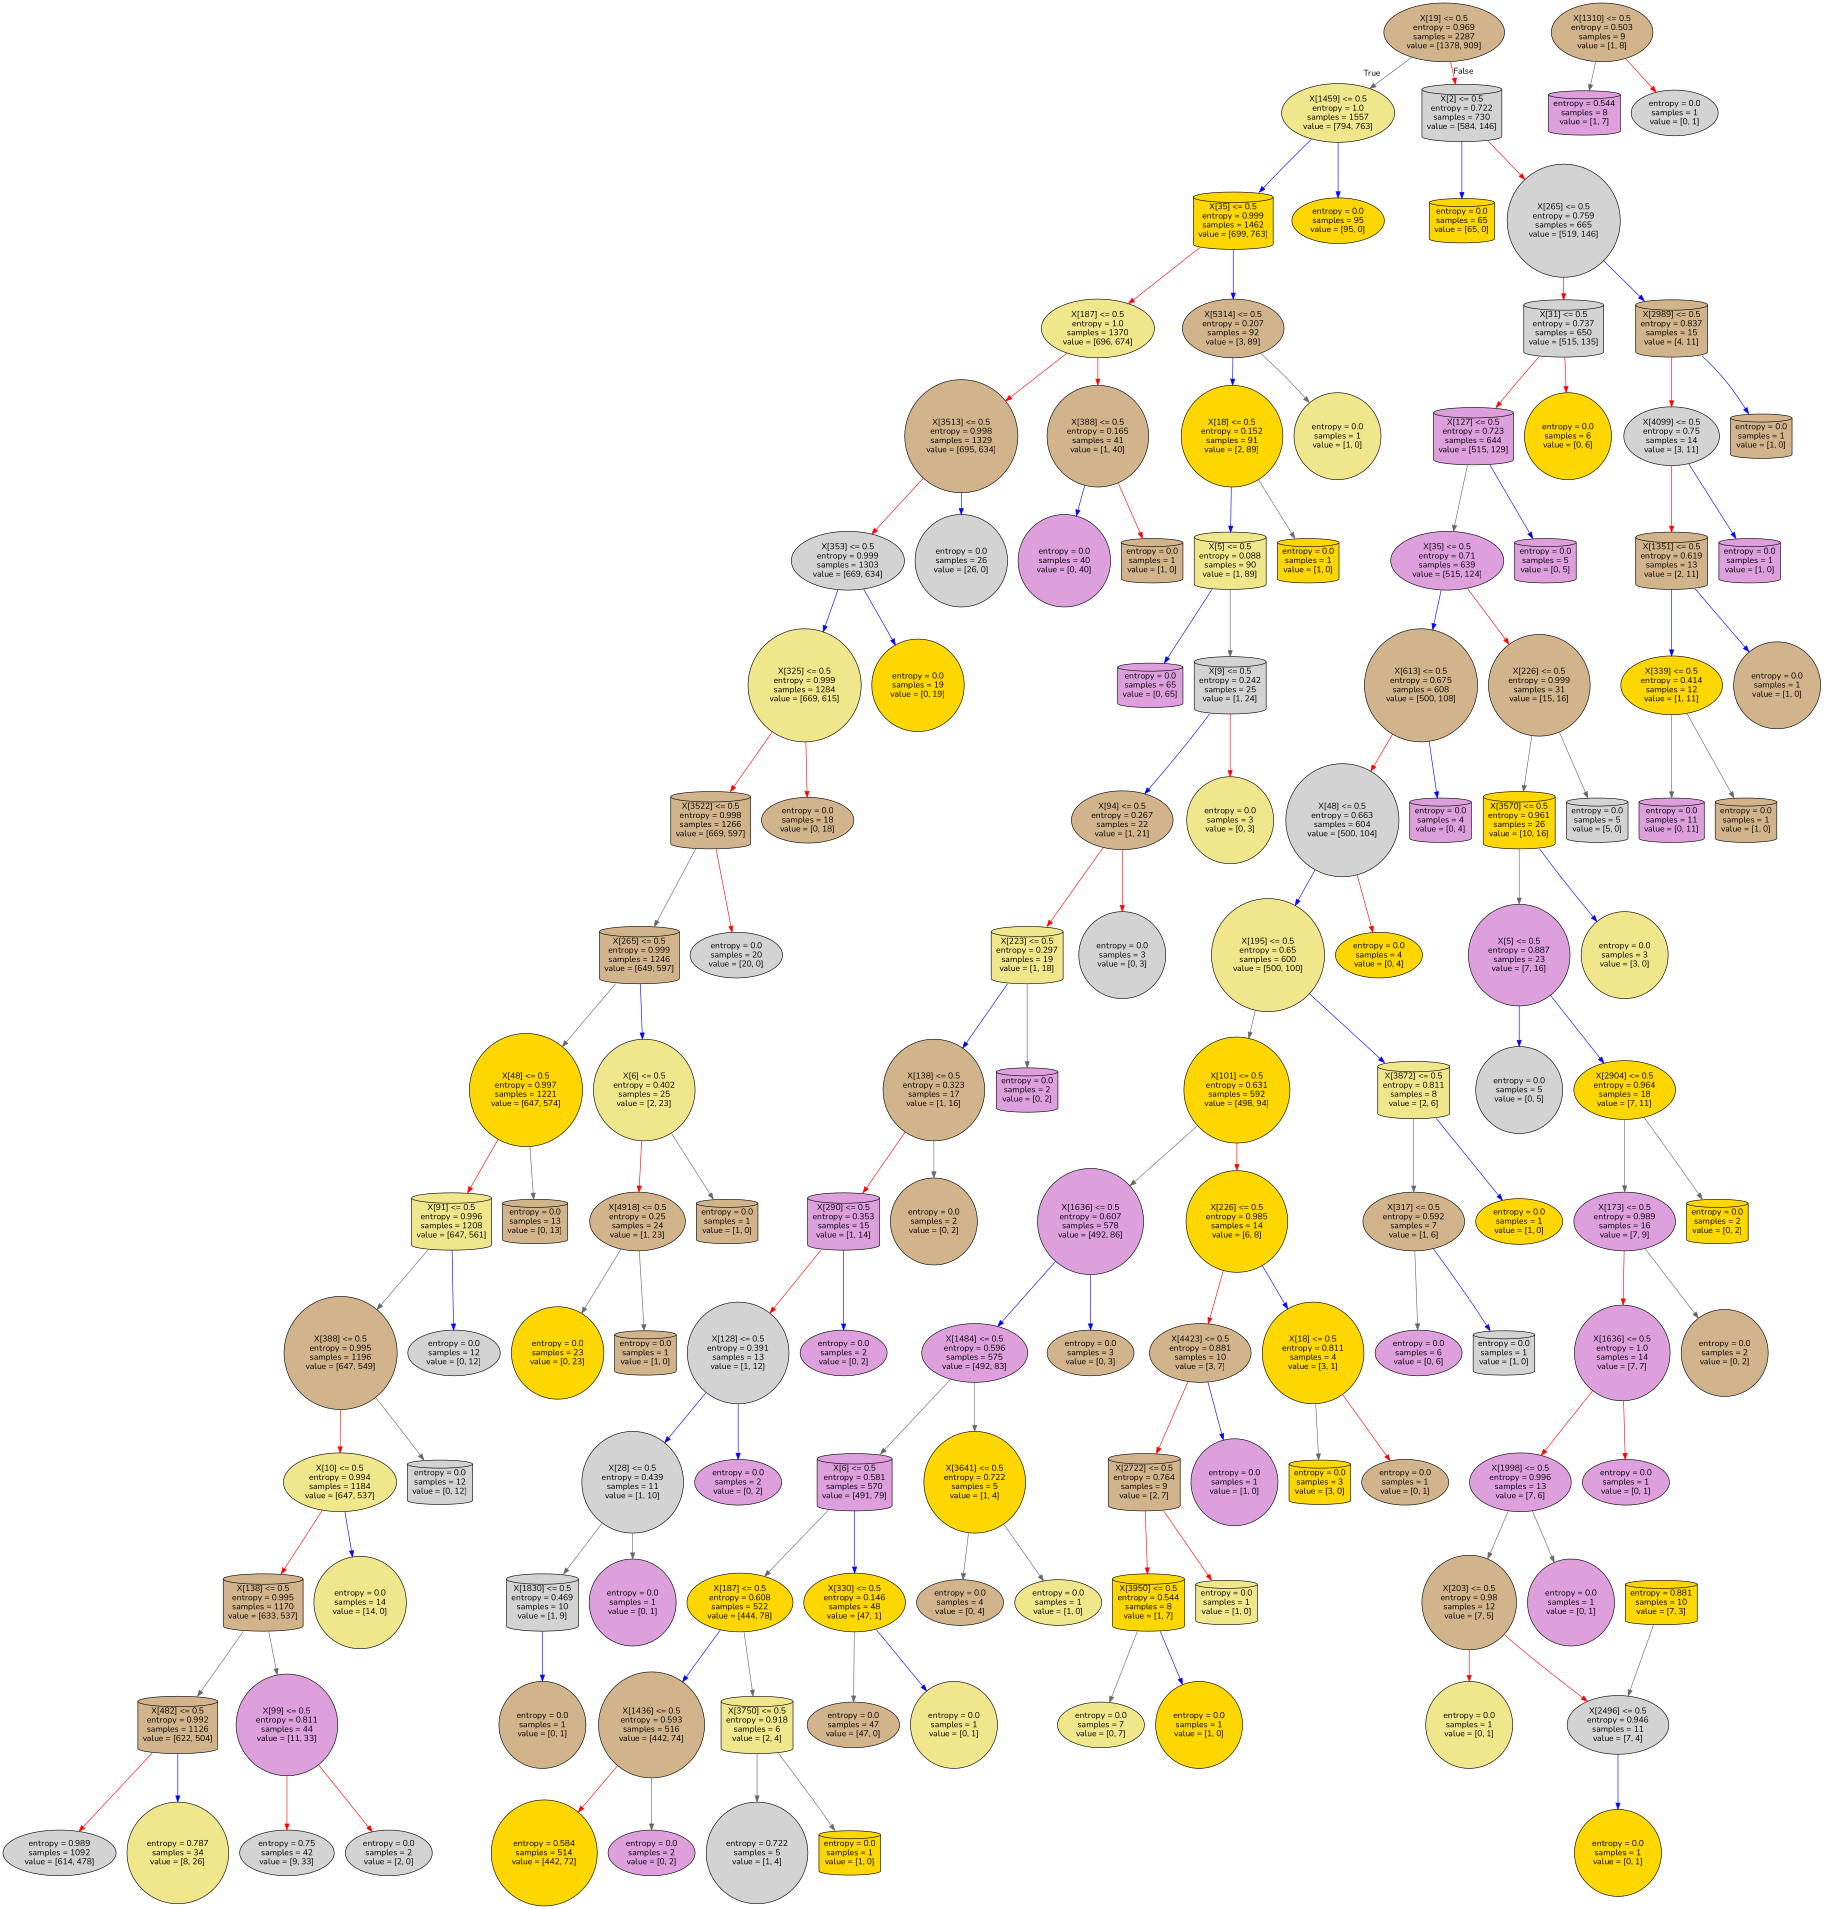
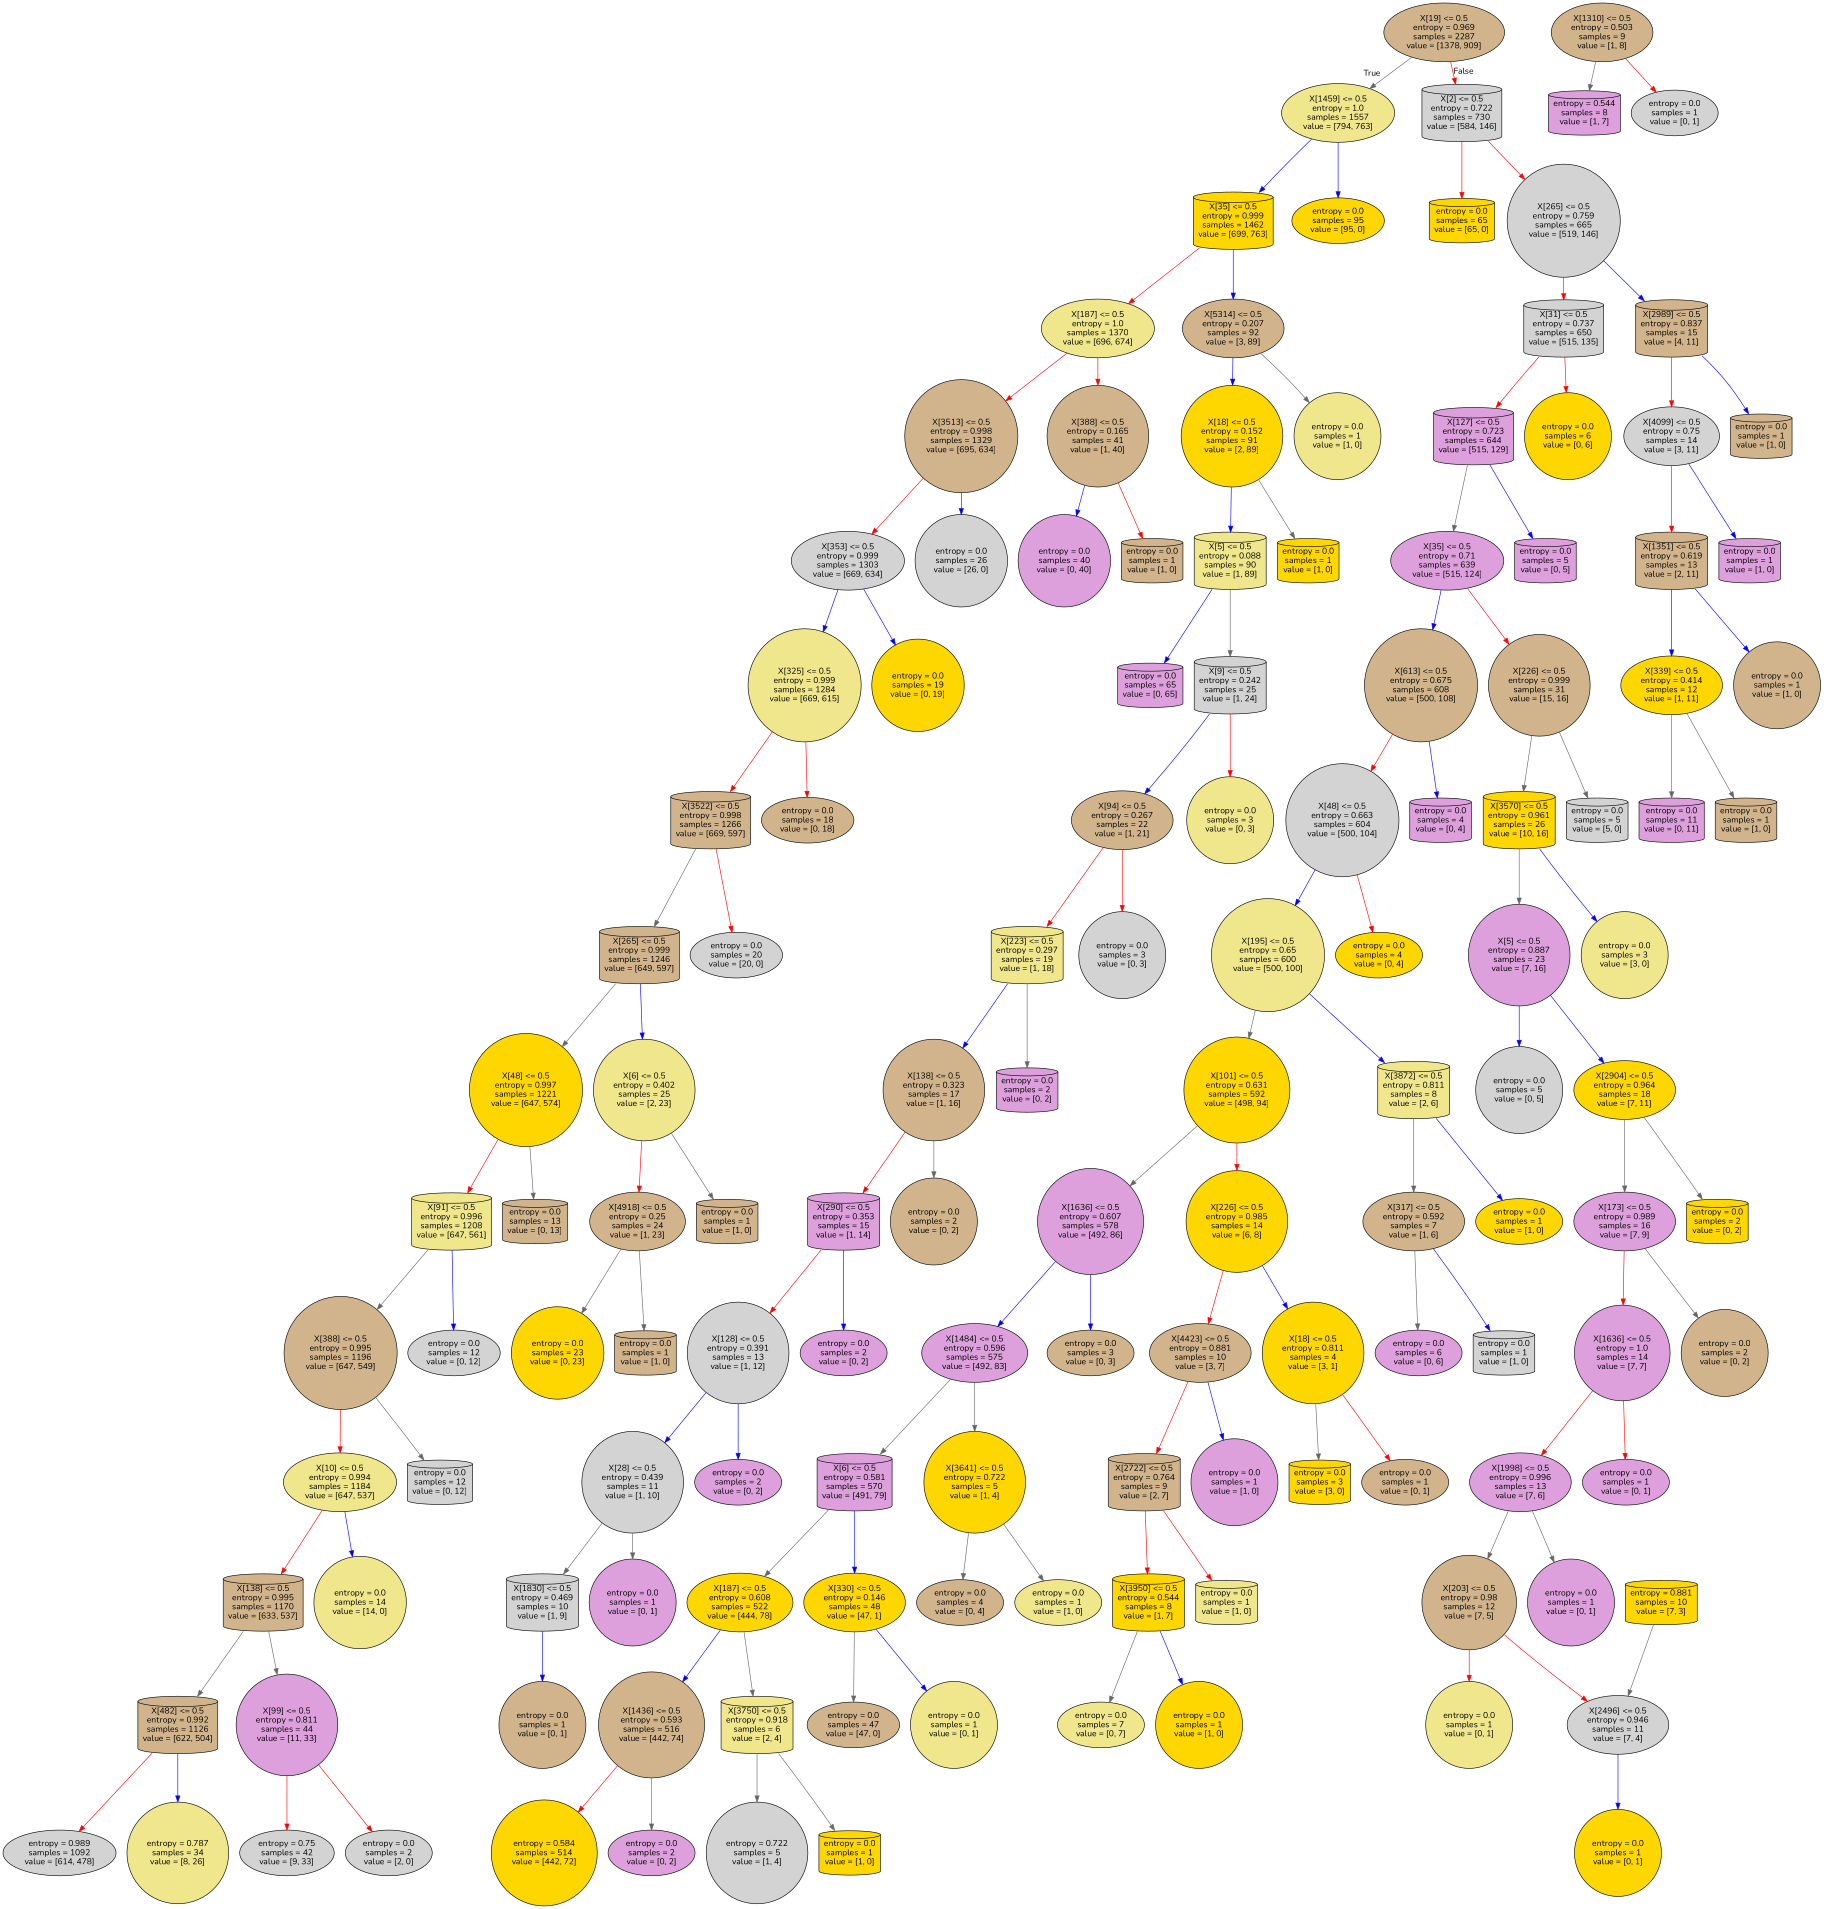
edge "X[2] <= 0.5 entropy = 0.722 samples = 730 value = [584, 146]" -> "entropy = 0.0 samples = 65 value = [65, 0]": color blue -> red
